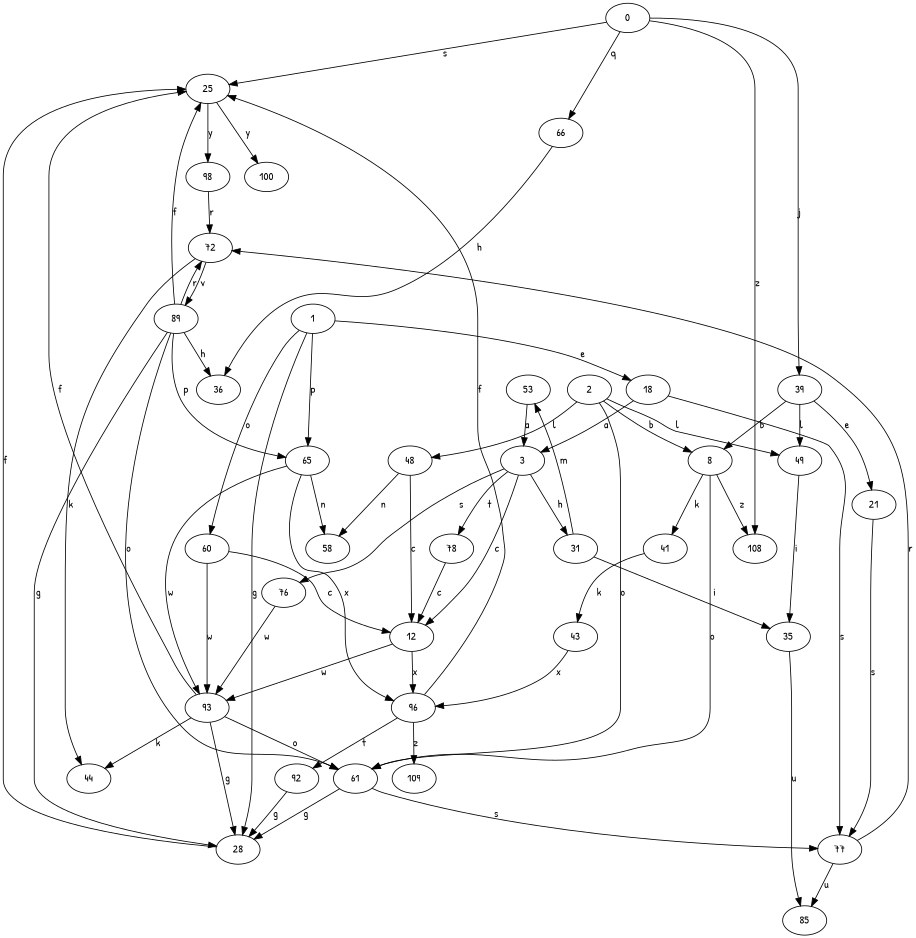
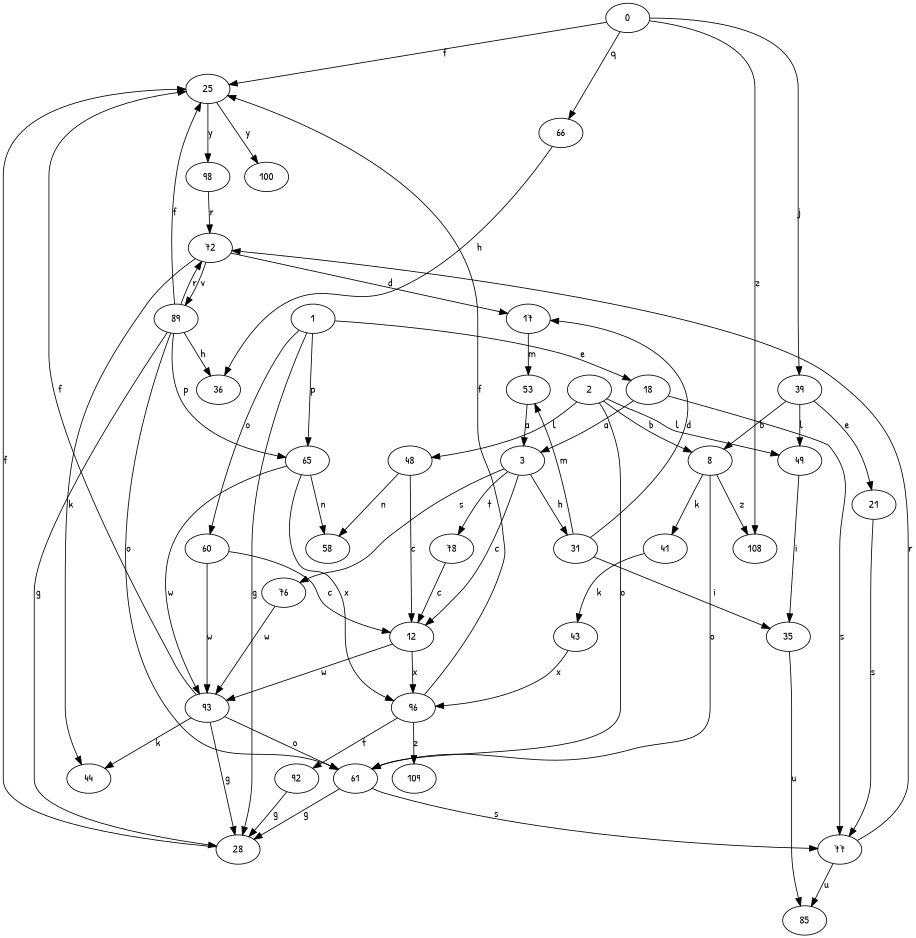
edge "0" -> "25": label "s" -> "f"
node "17": added
